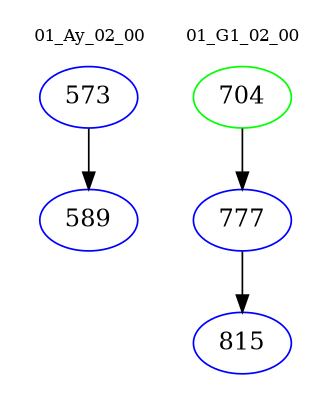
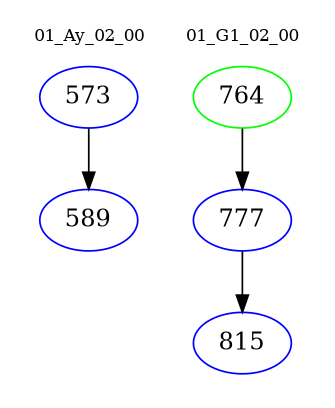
node "704": label "704" -> "764"
